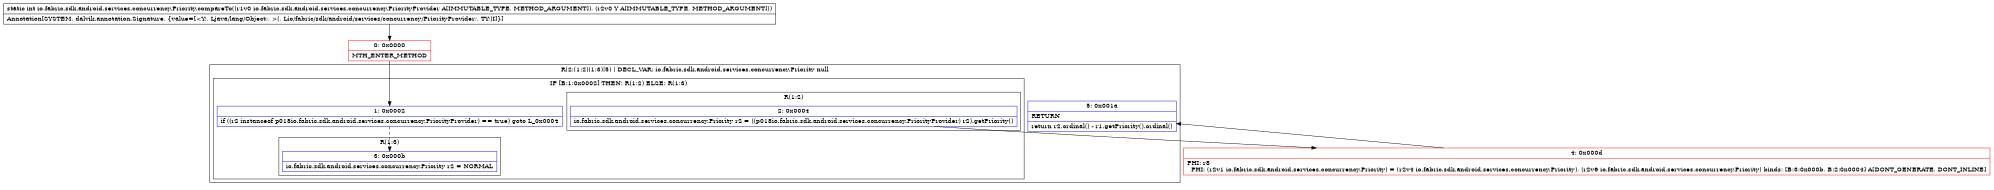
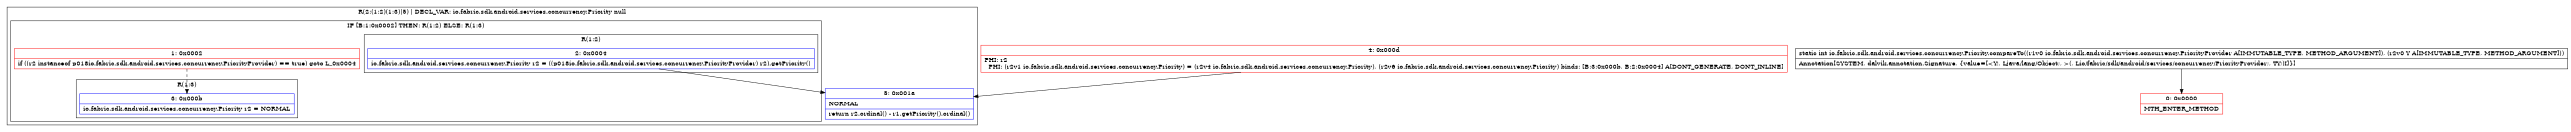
edge "0: 0x0000" -> "1: 0x0002": removed
node "1: 0x0002": color blue -> red
node "5: 0x001a": text "RETURN" -> "NORMAL"
edge "2: 0x0004" -> "4: 0x000d": now "2: 0x0004" -> "5: 0x001a"
node "4: 0x000d": text "PHI: r8" -> "PHI: r2"
